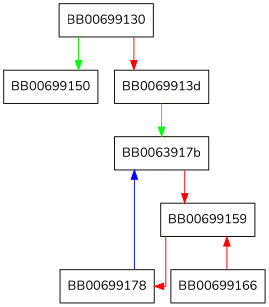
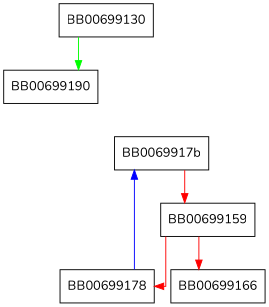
node "BB00699150": label "BB00699150" -> "BB00699190"
node "BB0069913d": removed
node "BB0063917b": label "BB0063917b" -> "BB0069917b"
edge "BB00699166" -> "BB00699159": reversed
